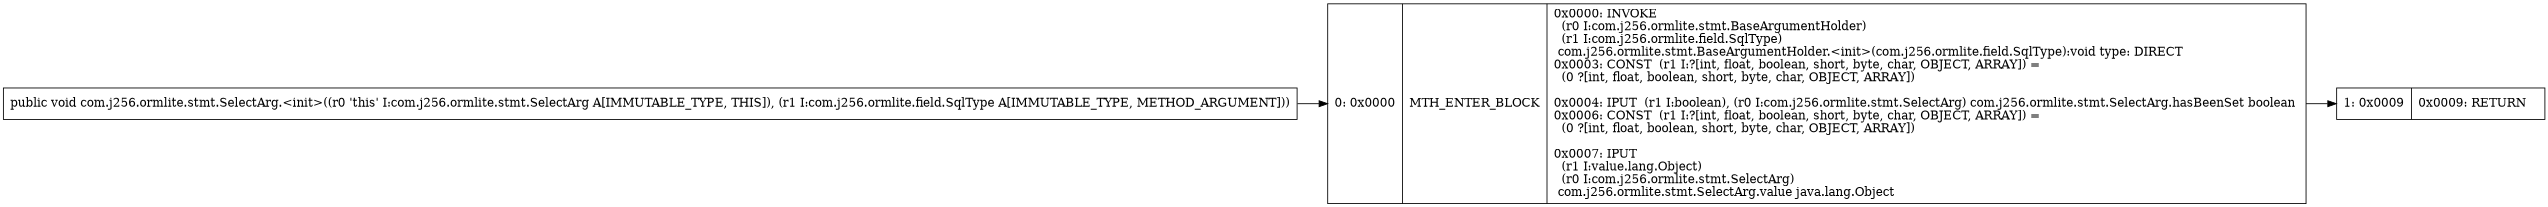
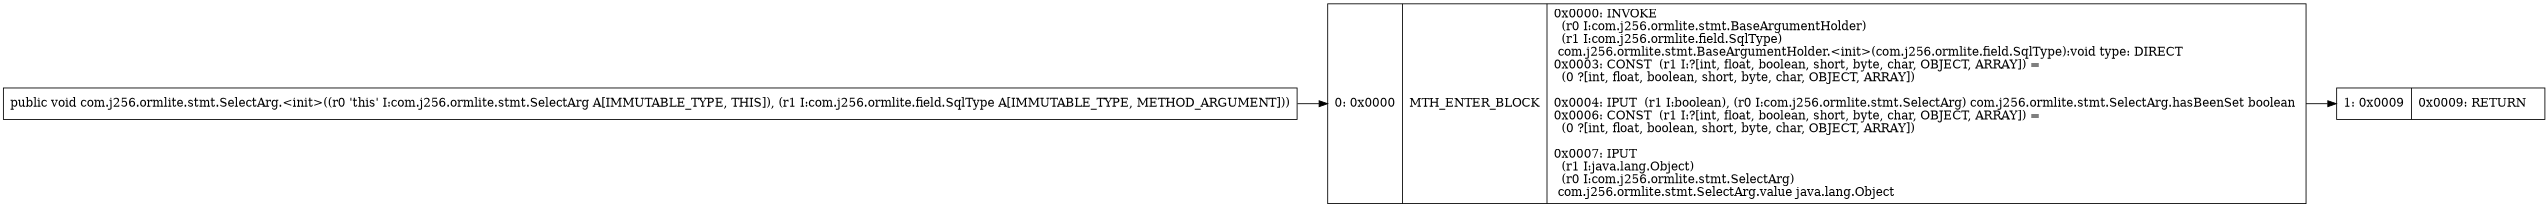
node "0: 0x0000": text "(r1 I:value.lang.Object)" -> "(r1 I:java.lang.Object)"
